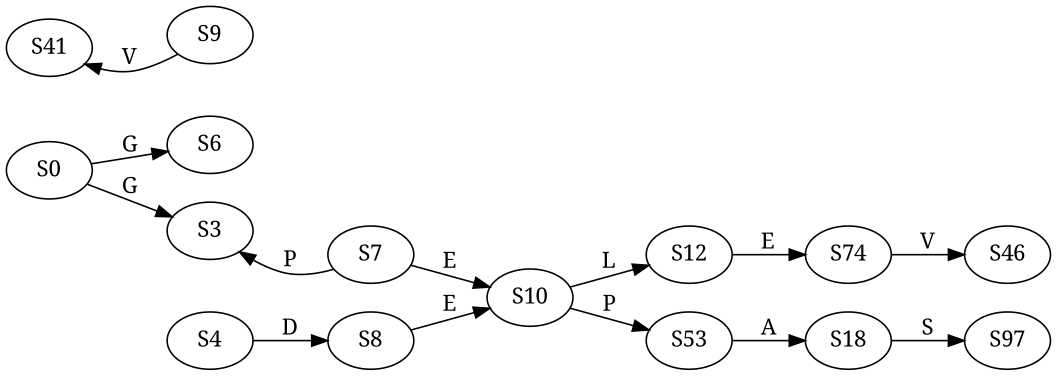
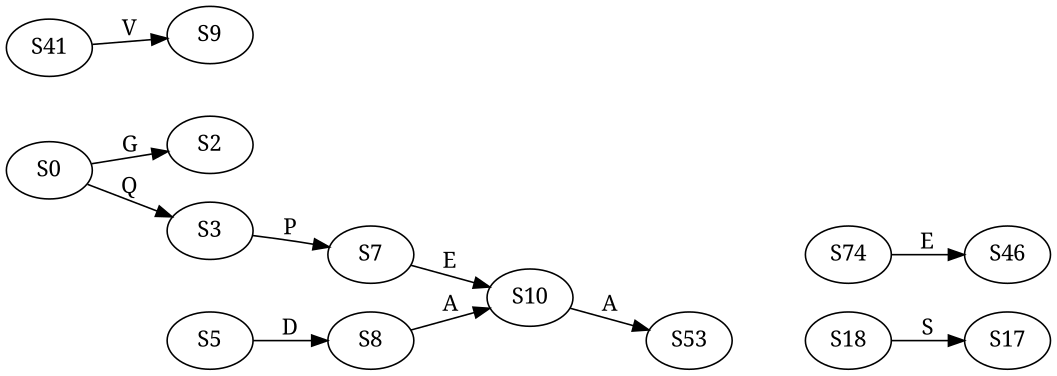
edge "S9" -> "S41": reversed
node "S6": label "S6" -> "S2"
edge "S0" -> "S3": label "G" -> "Q"
edge "S74" -> "S46": label "V" -> "E"
node "S12": removed
edge "S7" -> "S3": reversed
edge "S8" -> "S10": label "E" -> "A"
edge "S10" -> "S53": label "P" -> "A"
node "S4": label "S4" -> "S5"
edge "S53" -> "S18": removed, label "A"
node "S97": label "S97" -> "S17"
